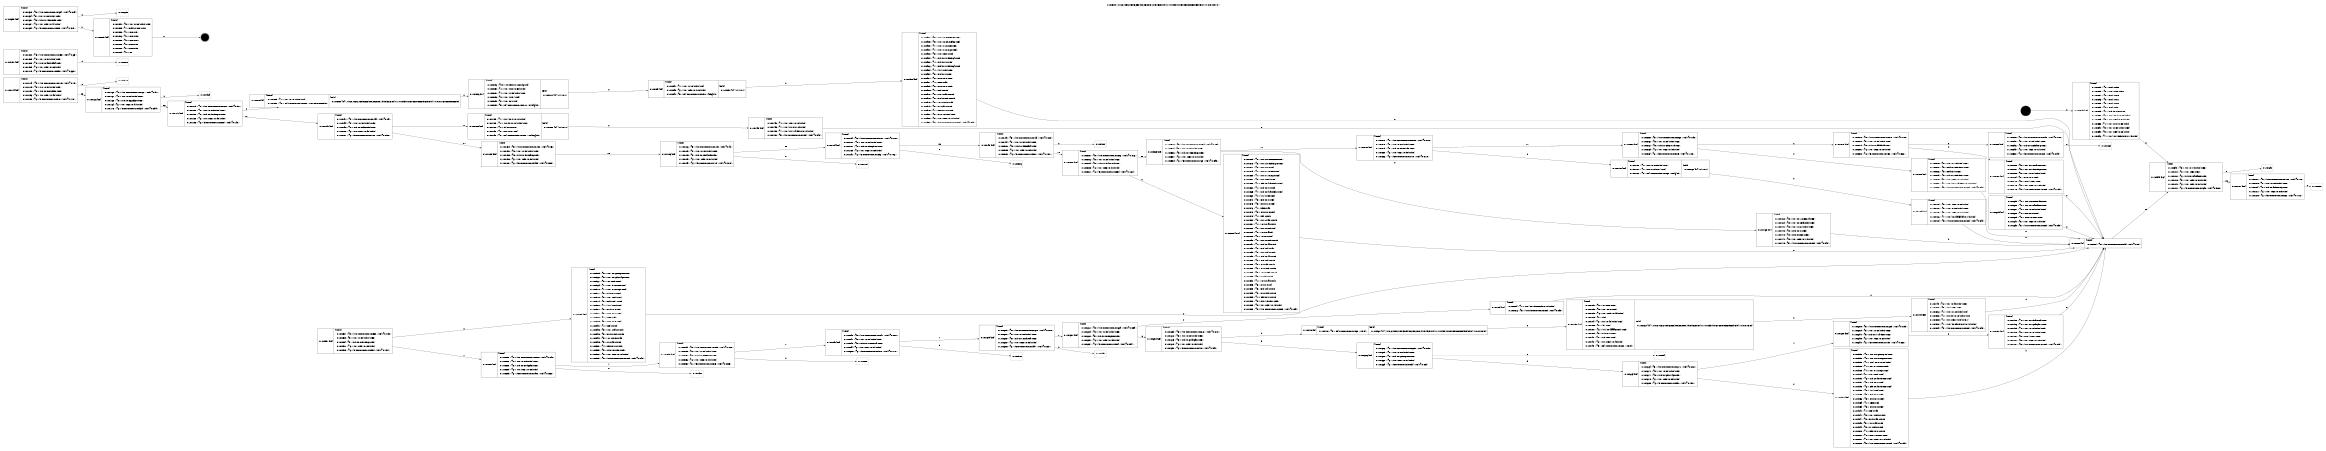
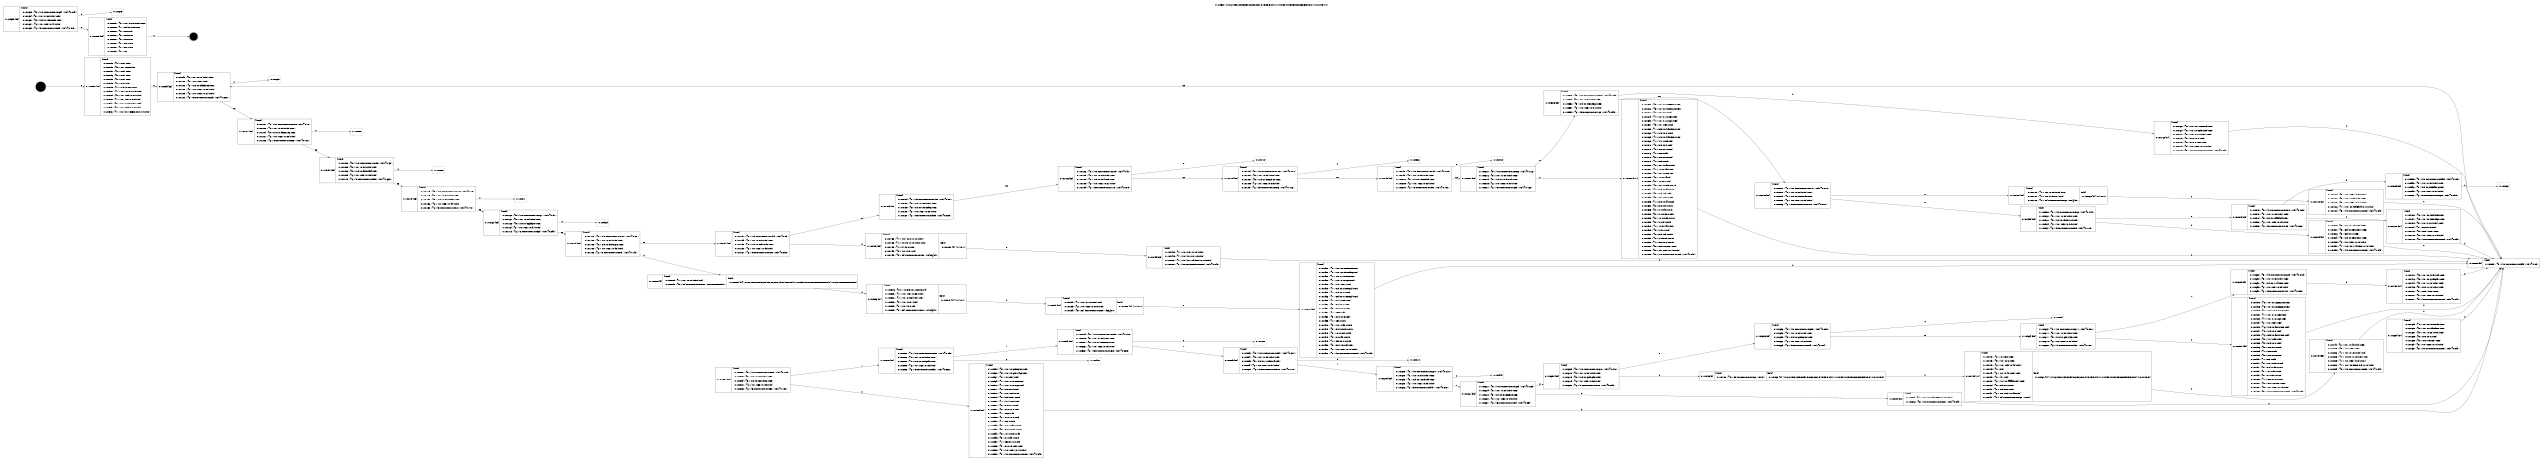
edge "0x401417 [25]" -> "0x401430 [25]": added, label "16"
edge "0x401430 [25]" -> "0x401449 [25]": added, label "16"
